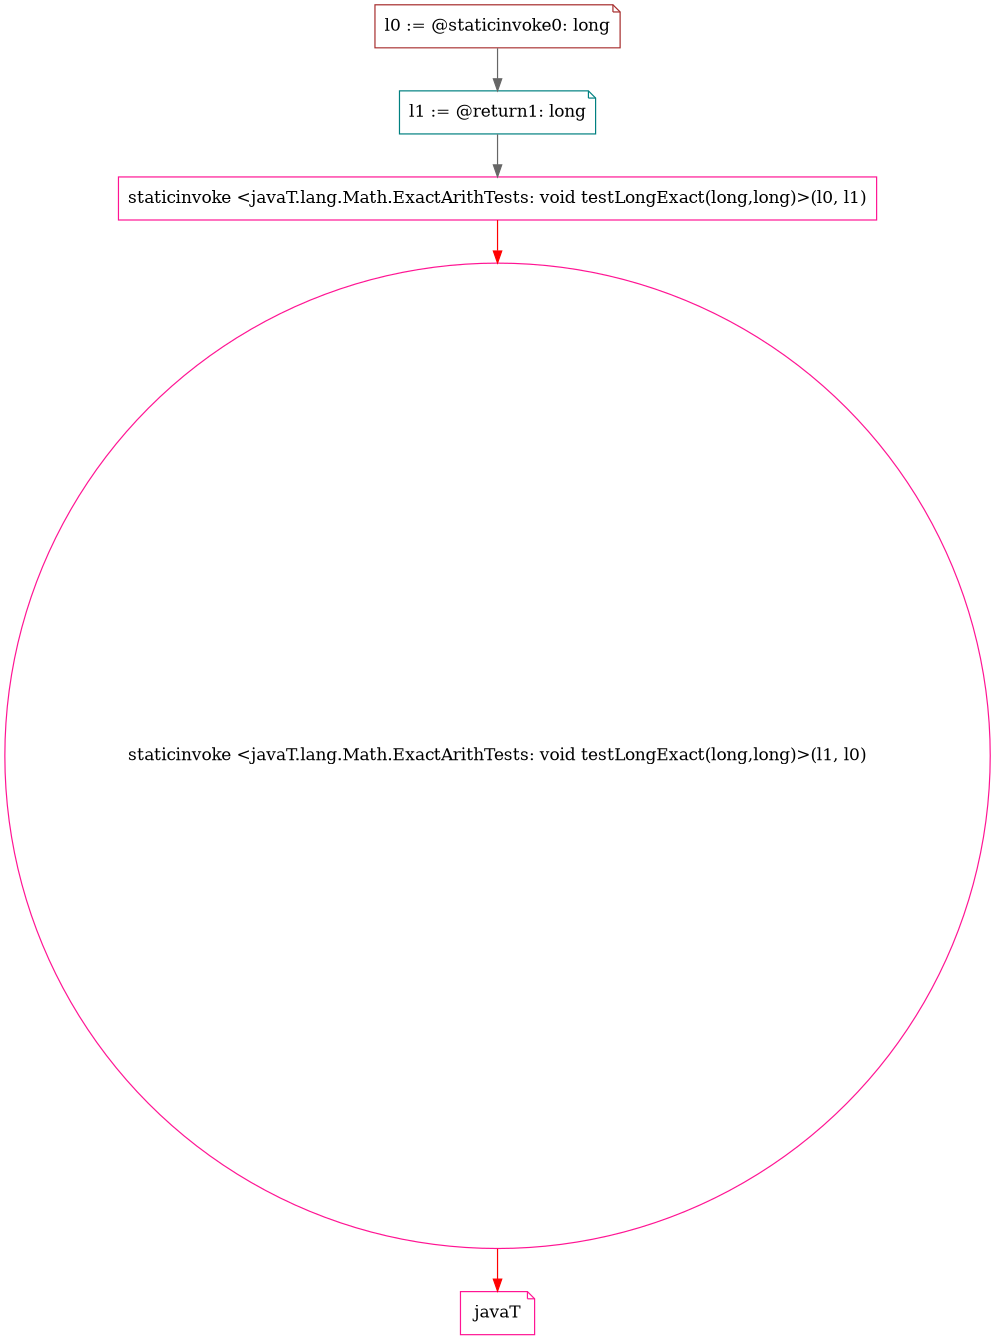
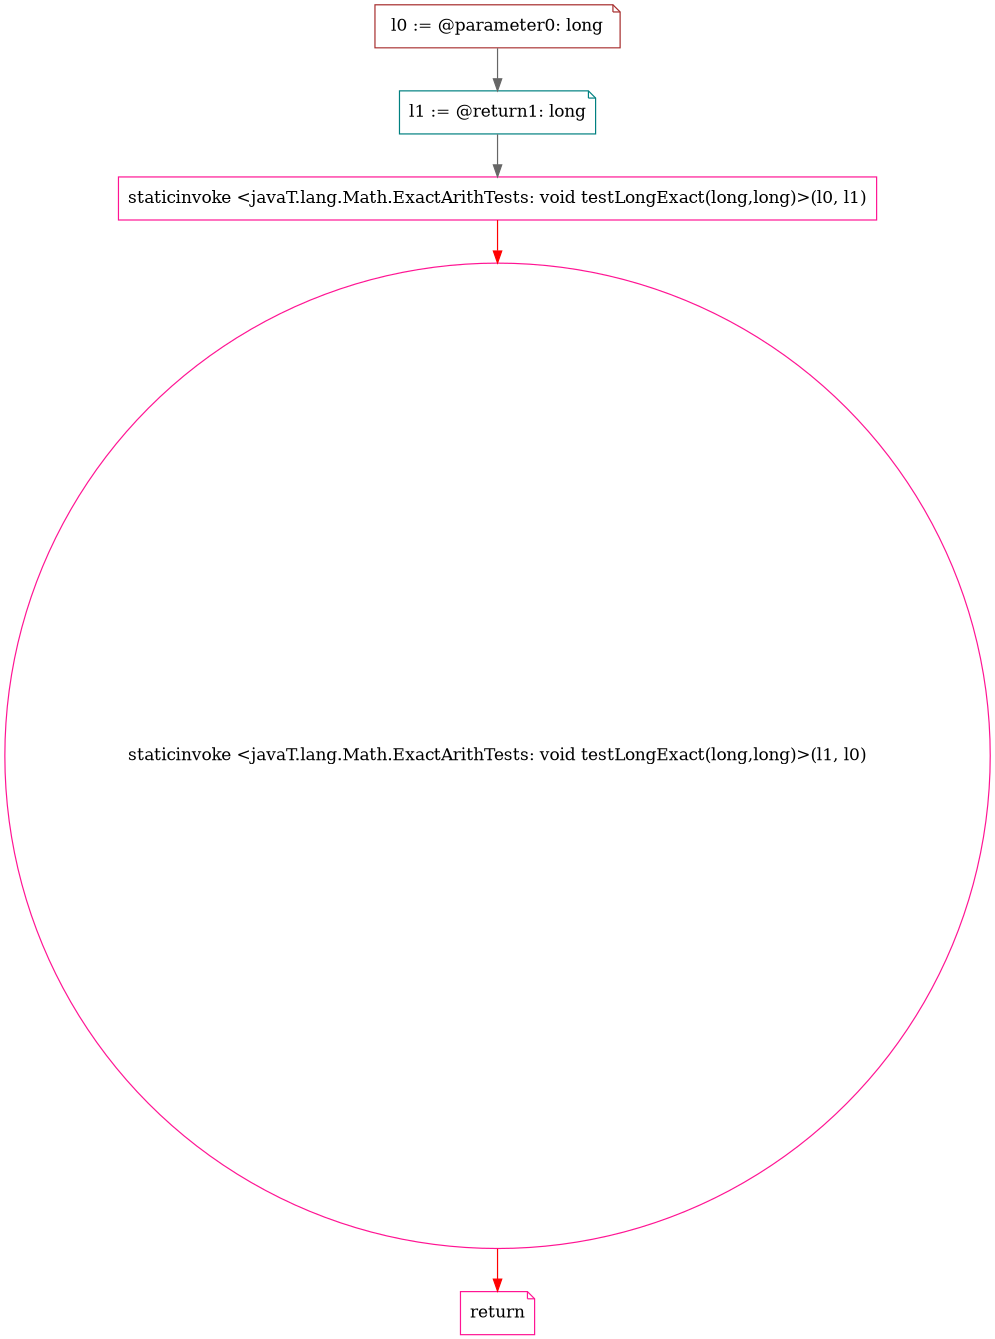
node "l0 := @staticinvoke0: long": label "l0 := @staticinvoke0: long" -> "l0 := @parameter0: long"
node "javaT": label "javaT" -> "return"
